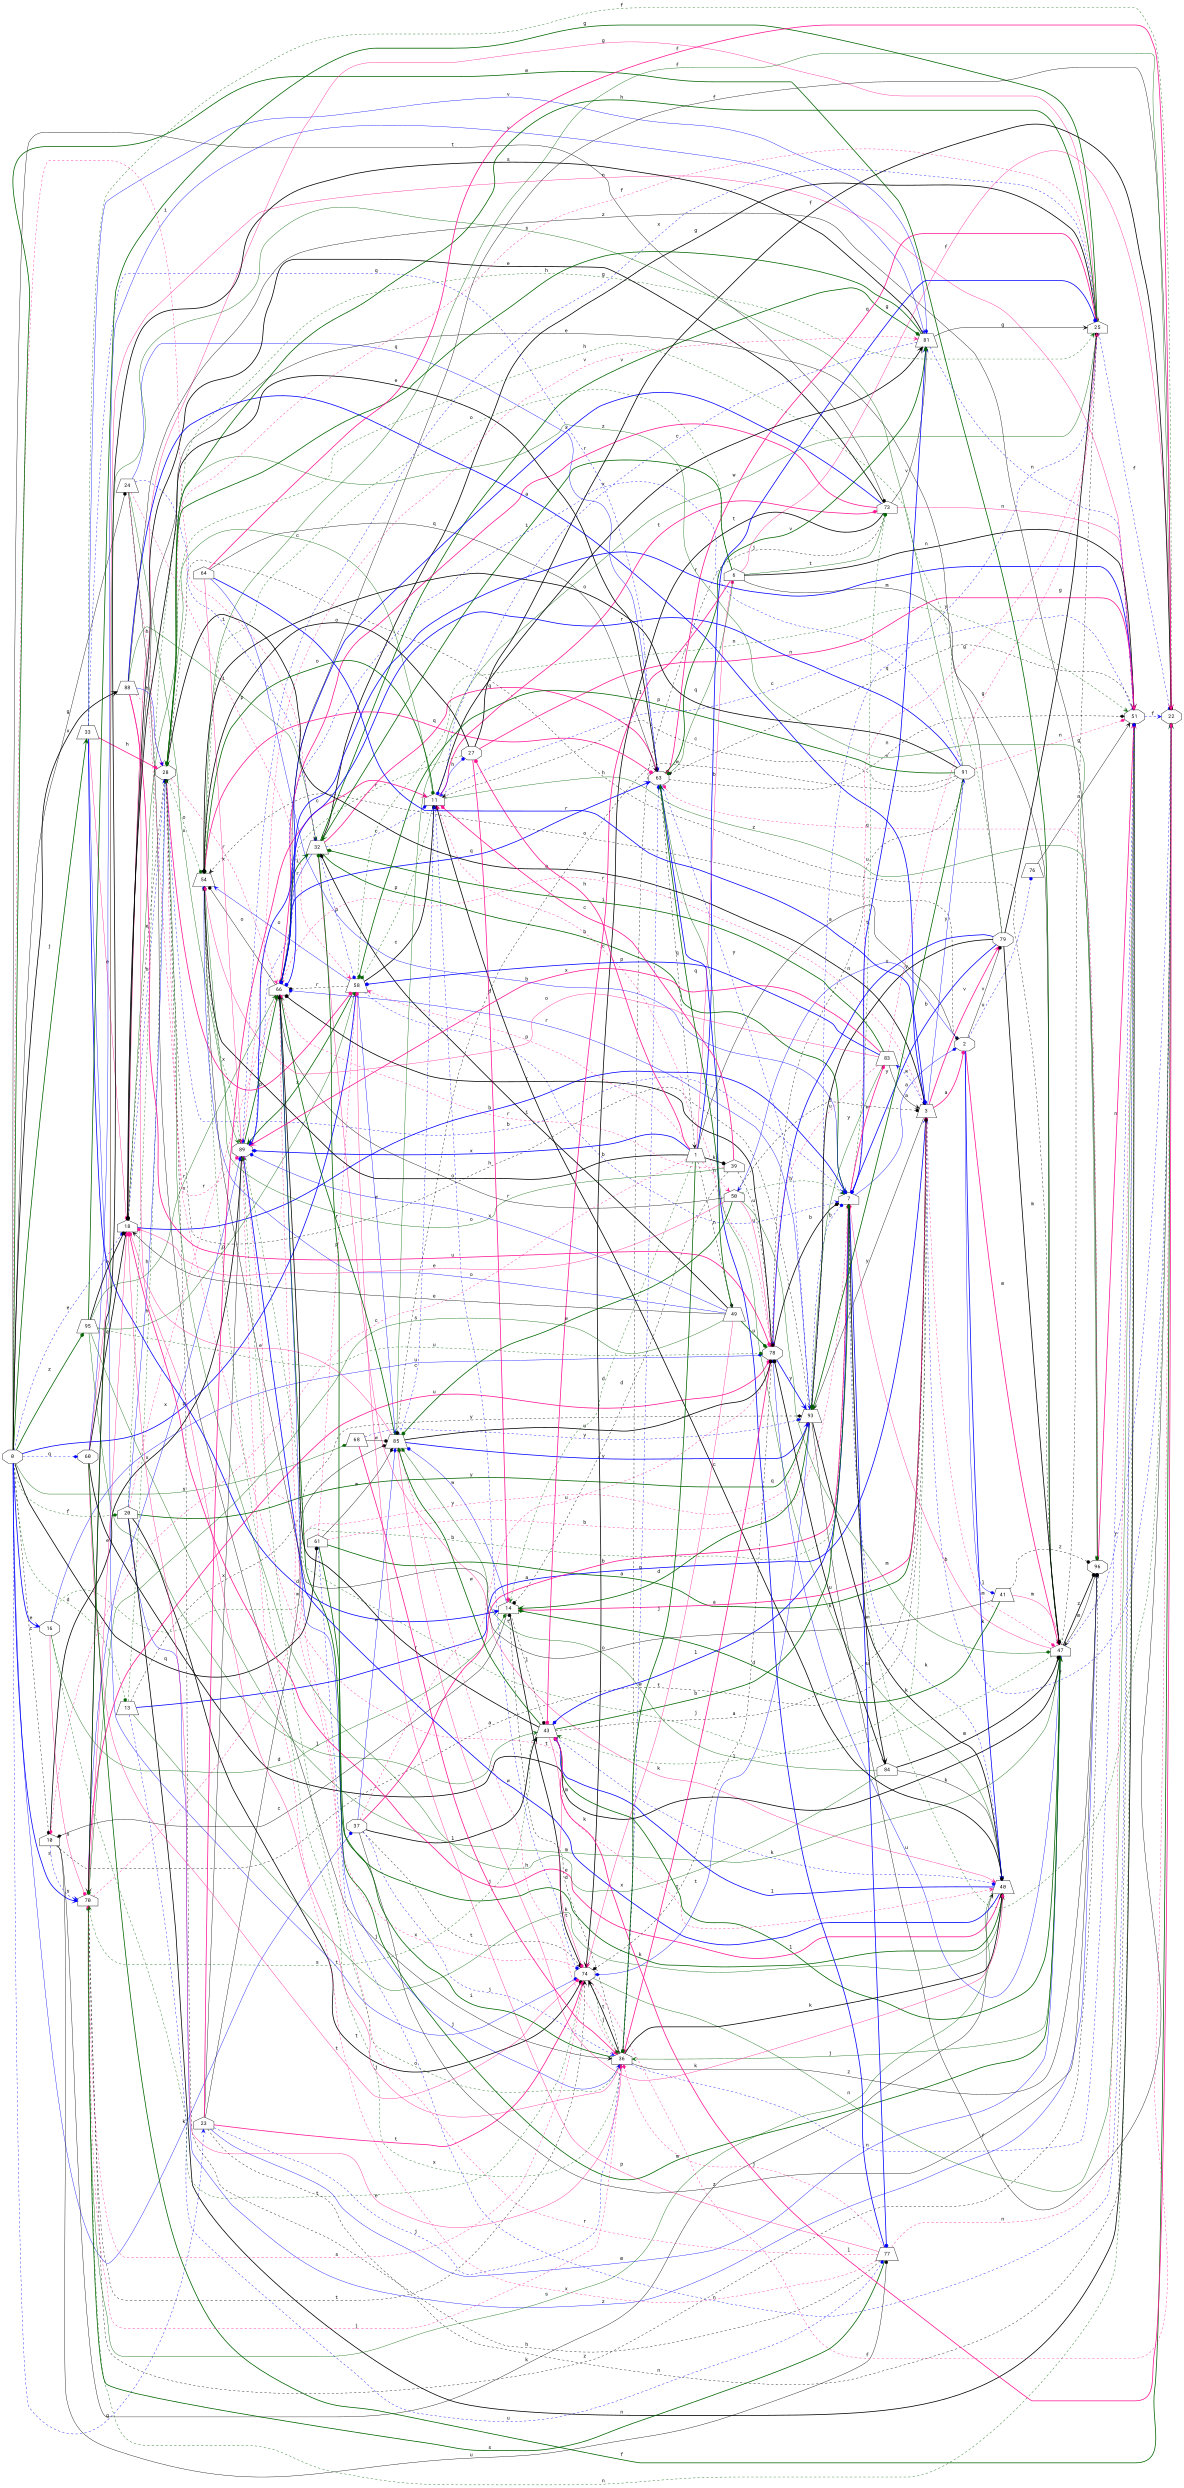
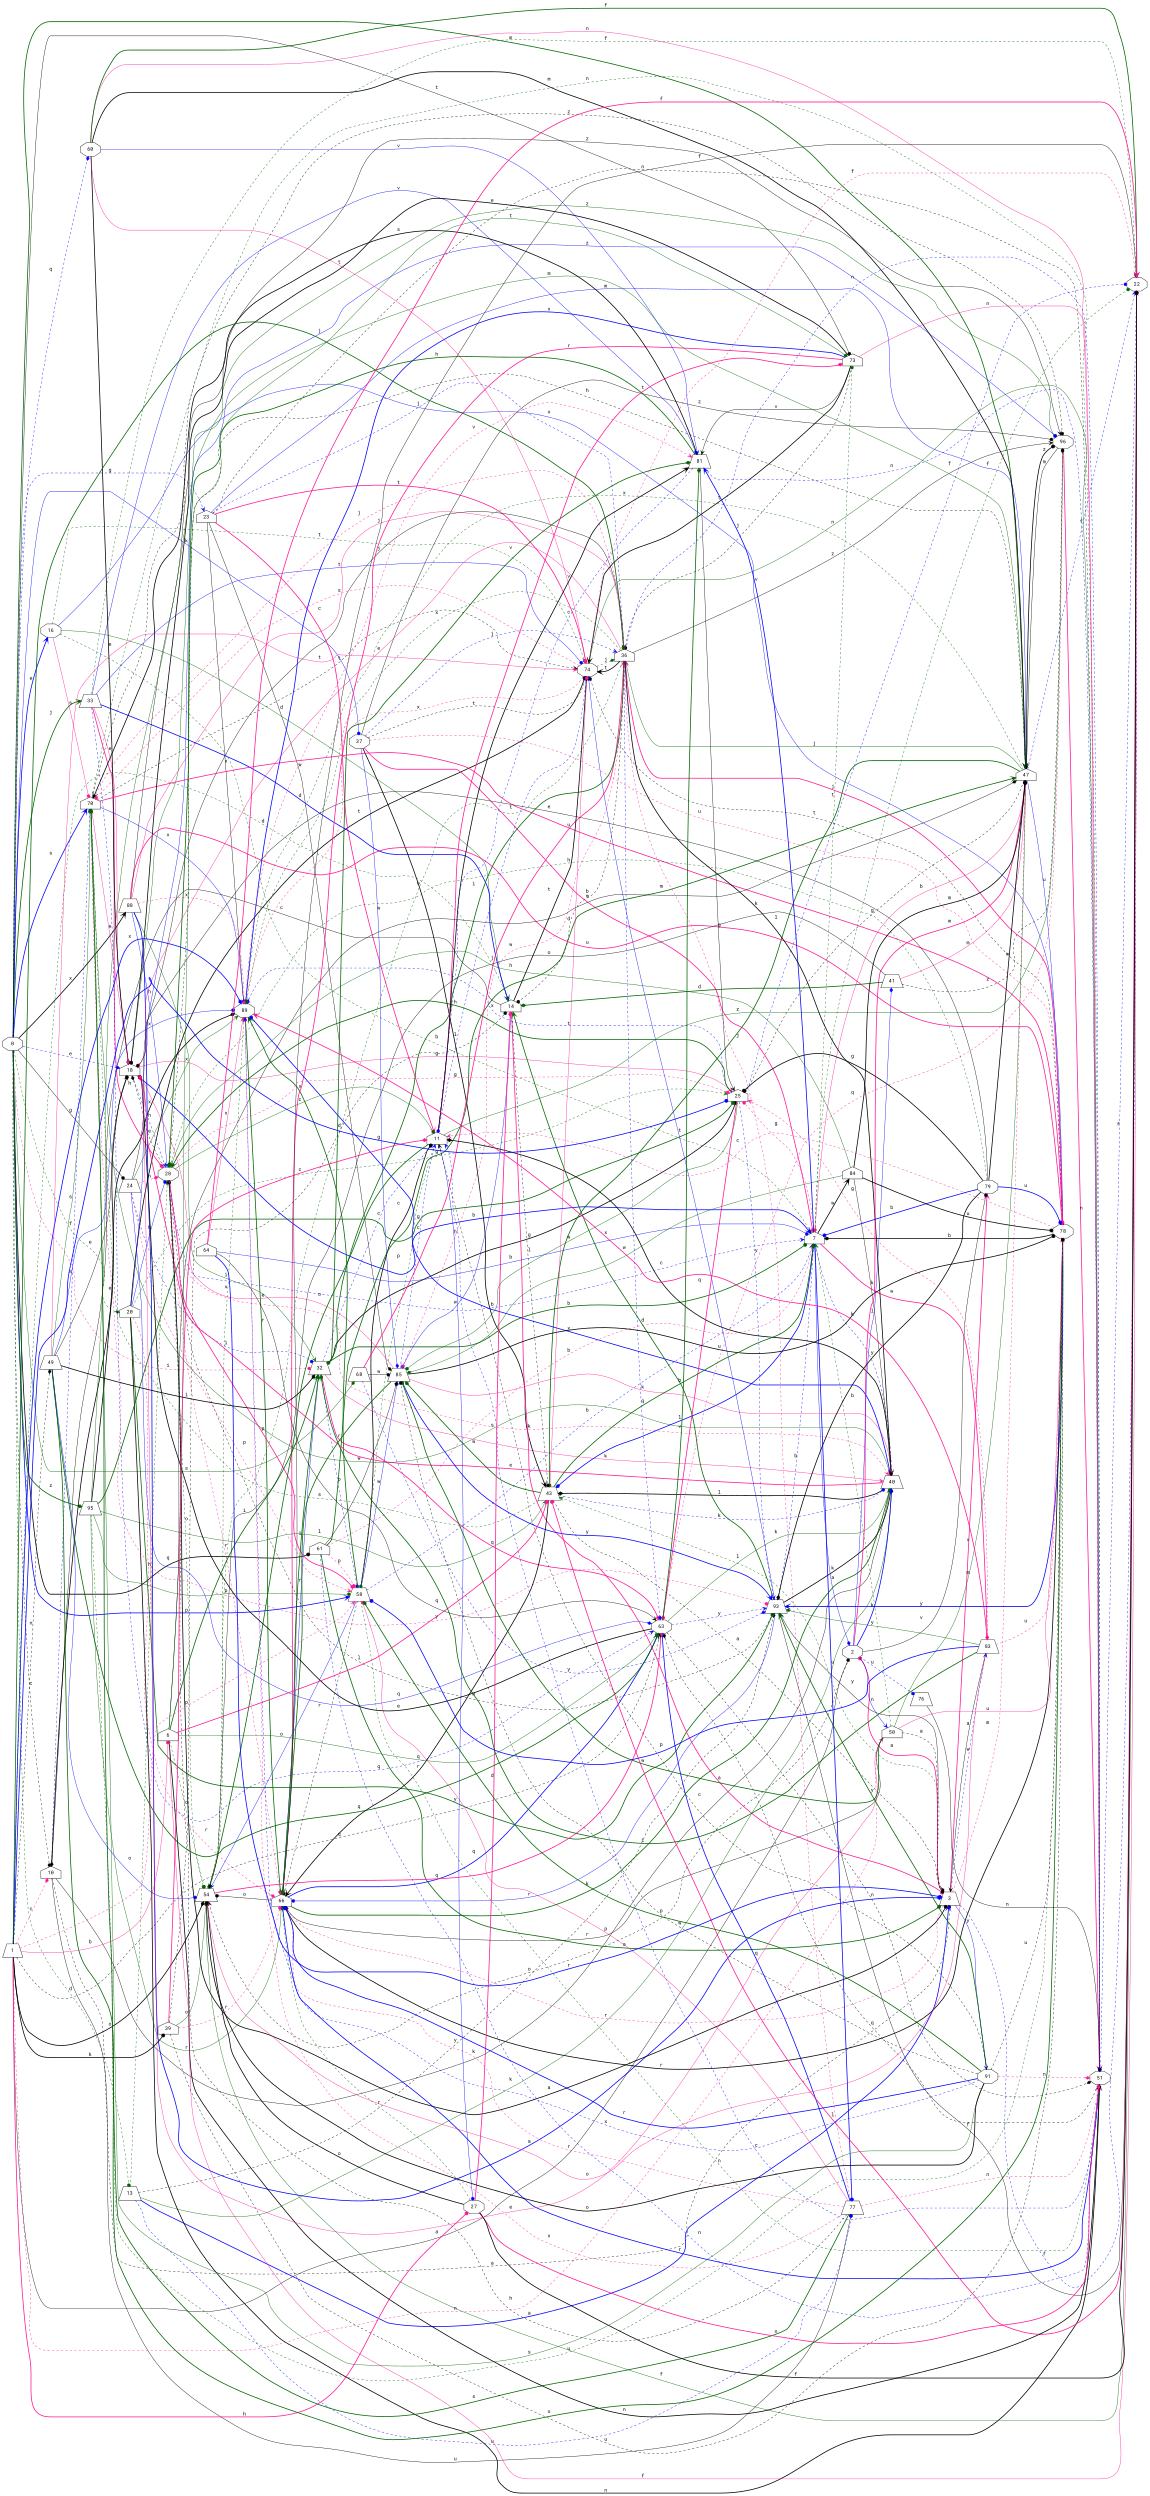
edge "28" -> "25": label "f" -> "g"
edge "63" -> "1": reversed
edge "66" -> "36": removed, label "j"
edge "40" -> "43": color blue -> black
